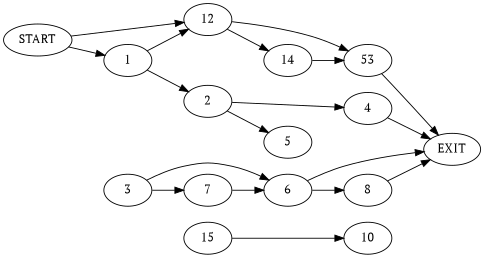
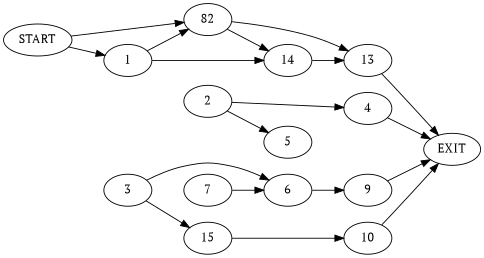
node "12": label "12" -> "82"
node "53": label "53" -> "13"
edge "1" -> "2": now "1" -> "14"
edge "6" -> "EXIT": now "10" -> "EXIT"
edge "3" -> "7": now "3" -> "15"
node "8": label "8" -> "9"
